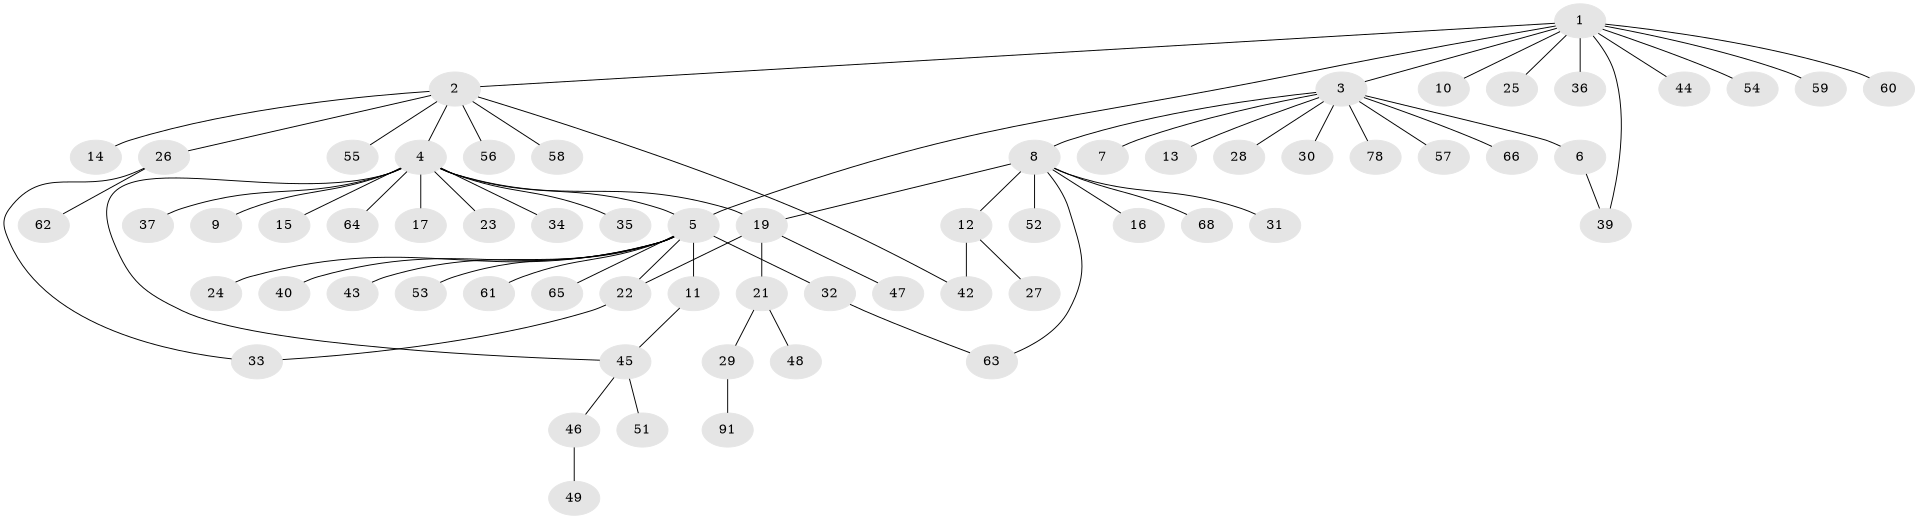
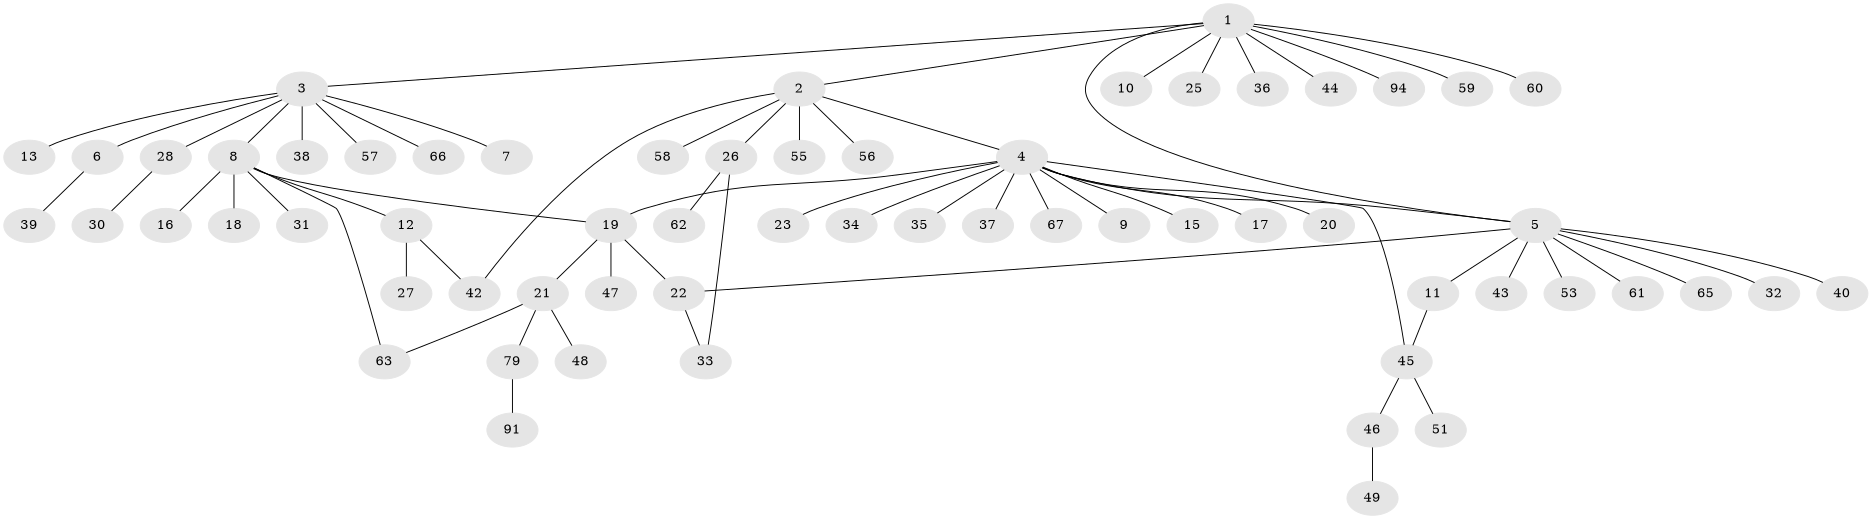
node "54": label "54" -> "94"
edge "1" -- "39": removed
edge "3" -- "30": now "28" -- "30"
node "14": removed
node "78": label "78" -> "38"
node "64": label "64" -> "67"
node "52": removed
node "68": label "68" -> "18"
node "20": added
node "24": removed
edge "32" -- "63": now "21" -- "63"
node "29": label "29" -> "79"
